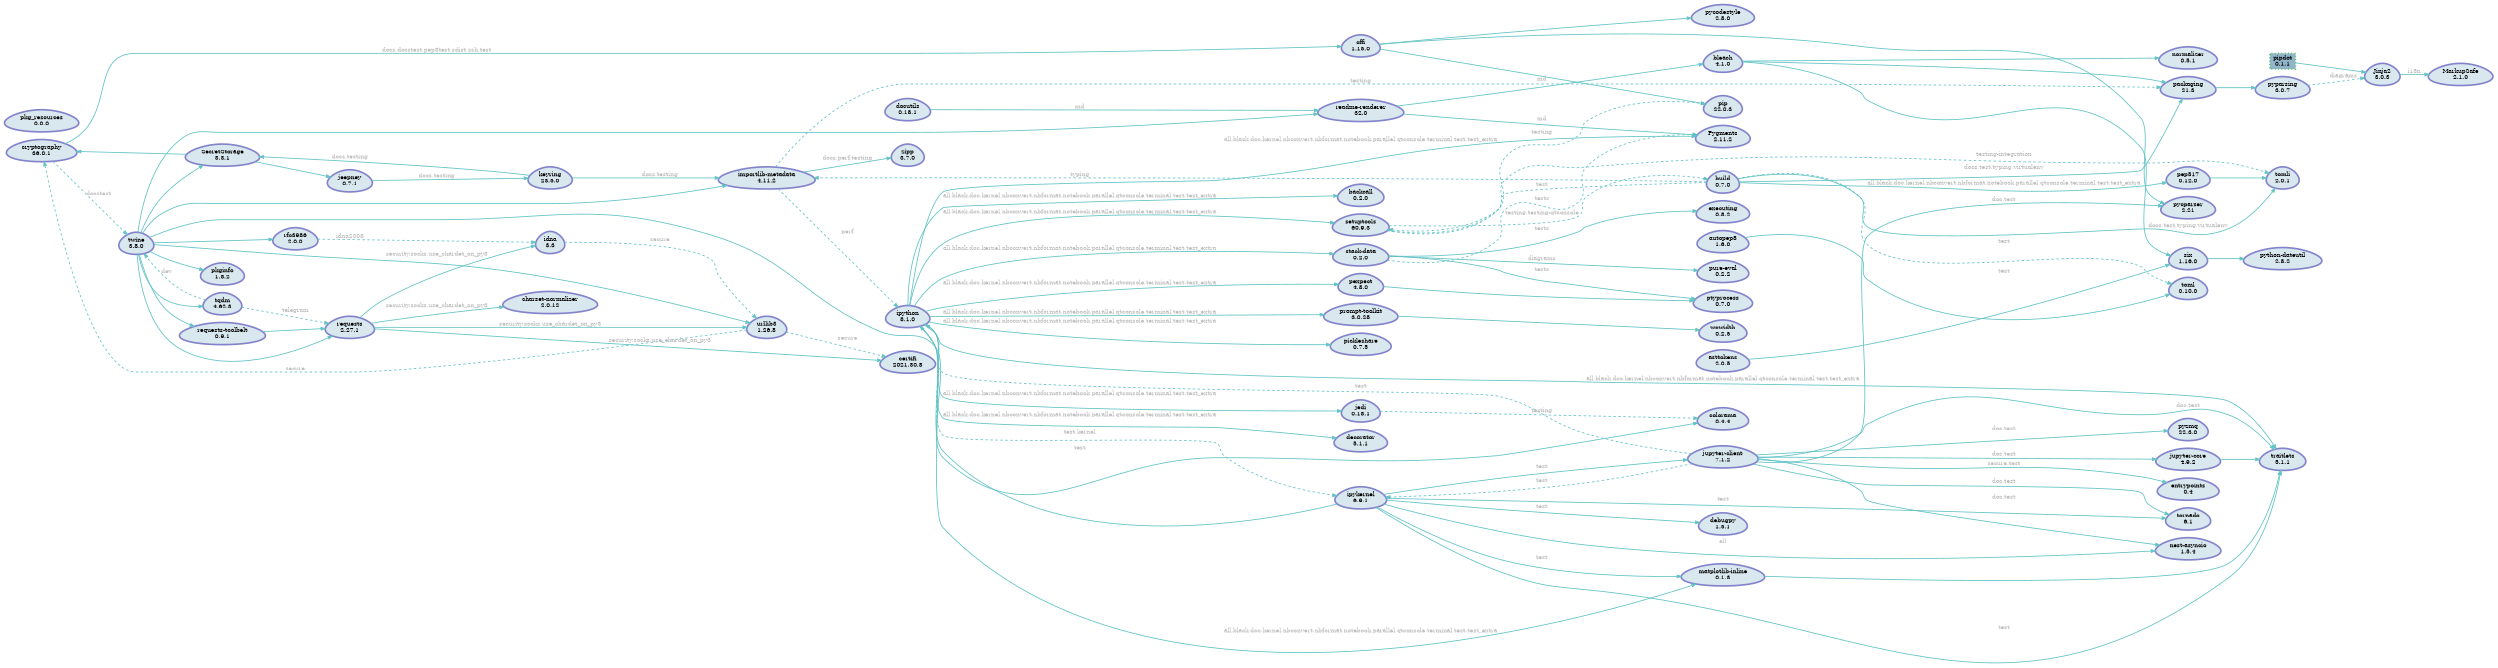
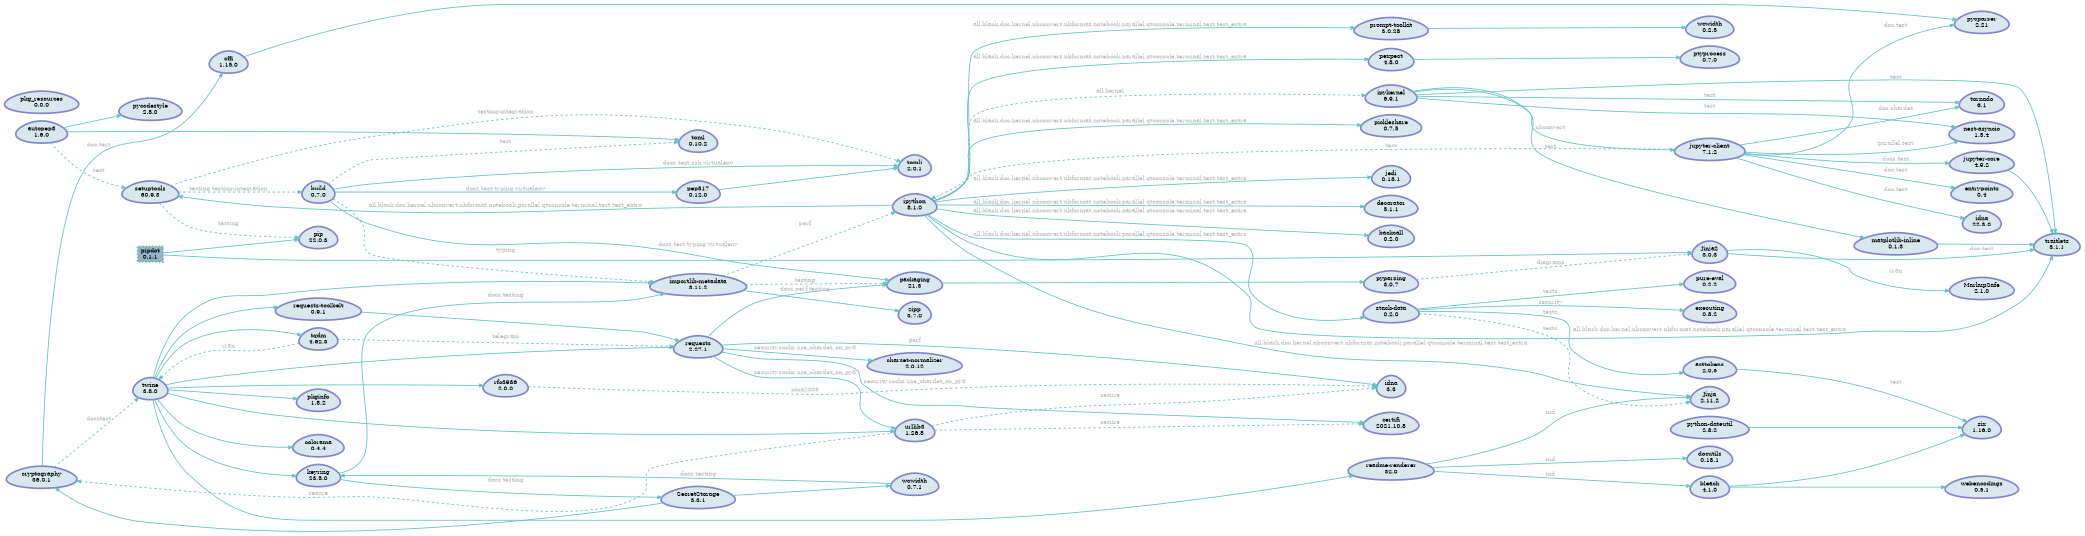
edge "cffi 1.15.0" -> "pycodestyle 2.8.0": now "autopep8 1.6.0" -> "pycodestyle 2.8.0"
edge "cryptography 36.0.1" -> "cffi 1.15.0": label "docs,docstest,pep8test,sdist,ssh,test" -> "doc,test"
node "normalizer 0.5.1": label "normalizer 0.5.1" -> "webencodings 0.5.1"
edge "bleach 4.1.0" -> "packaging 21.3": now "requests 2.27.1" -> "packaging 21.3"
edge "cffi 1.15.0" -> "pip 22.0.3": now "pipdot 0.1.1" -> "pip 22.0.3"
edge "docutils 0.18.1" -> "readme-renderer 32.0": reversed
node "Pygments 2.11.2": label "Pygments 2.11.2" -> "Jinja 2.11.2"
node "importlib-metadata 4.11.2": label "importlib-metadata 4.11.2" -> "importlib-metadata 3.11.2"
node "jeepney 0.7.1": label "jeepney 0.7.1" -> "wcwidth 0.7.1"
edge "build 0.7.0" -> "pep517 0.12.0": label "all,black,doc,kernel,nbconvert,nbformat,notebook,parallel,qtconsole,terminal,test,test_extra" -> "docs,test,typing,virtualenv"
edge "build 0.7.0" -> "setuptools 60.9.3": now "autopep8 1.6.0" -> "setuptools 60.9.3"
edge "twine 3.8.0" -> "SecretStorage 3.3.1": now "twine 3.8.0" -> "keyring 23.5.0"
edge "setuptools 60.9.3" -> "build 0.7.0": label "testing,testing-qtconsole" -> "testing,testing-integration"
edge "build 0.7.0" -> "tomli 2.0.1": label "docs,test,typing,virtualenv" -> "docs,test,ssh,virtualenv"
edge "stack-data 0.2.0" -> "executing 0.8.2": label "tests" -> "security"
edge "idna 3.3" -> "urllib3 1.26.8": reversed
edge "requests 2.27.1" -> "idna 3.3": label "security,socks,use_chardet_on_py3" -> "perf"
edge "stack-data 0.2.0" -> "pure-eval 0.2.2": label "diagrams" -> "tests"
edge "six 1.16.0" -> "python-dateutil 2.8.2": reversed
edge "tqdm 4.62.3" -> "twine 3.8.0": label "dev" -> "i18n"
edge "stack-data 0.2.0" -> "ptyprocess 0.7.0": now "stack-data 0.2.0" -> "asttokens 2.0.5"
node "toml 0.10.0": label "toml 0.10.0" -> "toml 0.10.2"
node "certifi 2021.30.8": label "certifi 2021.30.8" -> "certifi 2021.10.8"
edge "jupyter-client 7.1.2" -> "traitlets 5.1.1": now "Jinja2 3.0.3" -> "traitlets 5.1.1"
edge "jedi 0.18.1" -> "colorama 0.4.4": removed, label "testing"
node "pyzmq 22.3.0": label "pyzmq 22.3.0" -> "idna 22.3.0"
edge "ipython 8.1.0" -> "ipykernel 6.9.1": label "test,kernel" -> "all,kernel"
edge "jupyter-client 7.1.2" -> "jupyter-core 4.9.2": label "doc,test" -> "docs,test"
edge "jupyter-client 7.1.2" -> "entrypoints 0.4": label "secure,test" -> "doc,test"
edge "ipykernel 6.9.1" -> "jupyter-client 7.1.2": label "test" -> "nbconvert"
edge "jupyter-client 7.1.2" -> "tornado 6.1": label "doc,test" -> "doc,chardet"
edge "jupyter-client 7.1.2" -> "ipykernel 6.9.1": removed, label "test"
edge "jupyter-client 7.1.2" -> "nest-asyncio 1.5.4": label "doc,test" -> "parallel,test"
edge "ipykernel 6.9.1" -> "ipython 8.1.0": removed, label "test"
node "debugpy 1.5.1": removed
edge "ipykernel 6.9.1" -> "nest-asyncio 1.5.4": label "all" -> "test"
edge "ipython 8.1.0" -> "matplotlib-inline 0.1.3": removed, label "all,black,doc,kernel,nbconvert,nbformat,notebook,parallel,qtconsole,terminal,test,test_extra"
